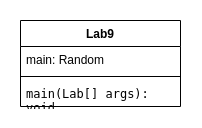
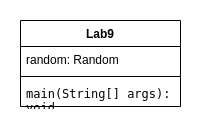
node "main: Random": label "main: Random" -> "random: Random"
node "main(Lab[] args): void": label "main(Lab[] args): void" -> "main(String[] args): void"
